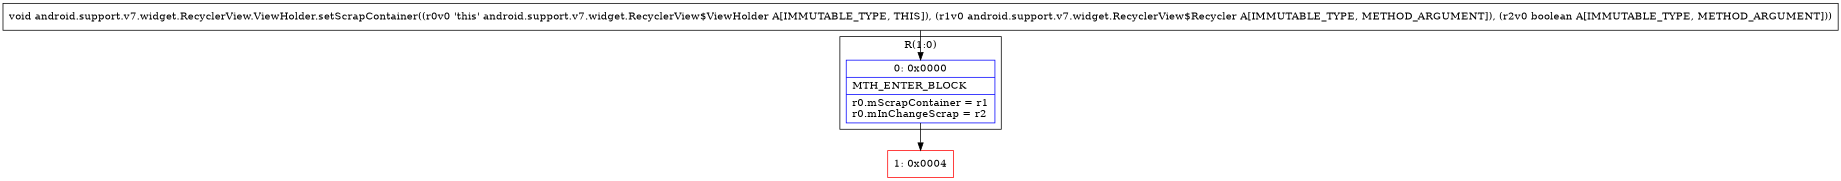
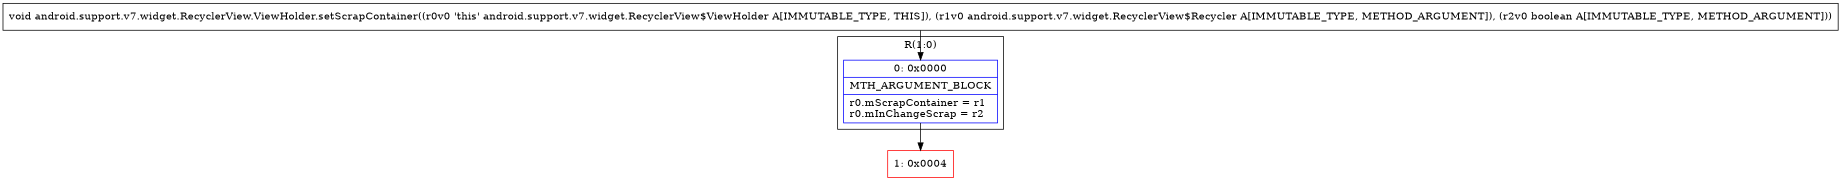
node "0: 0x0000": text "MTH_ENTER_BLOCK" -> "MTH_ARGUMENT_BLOCK"
